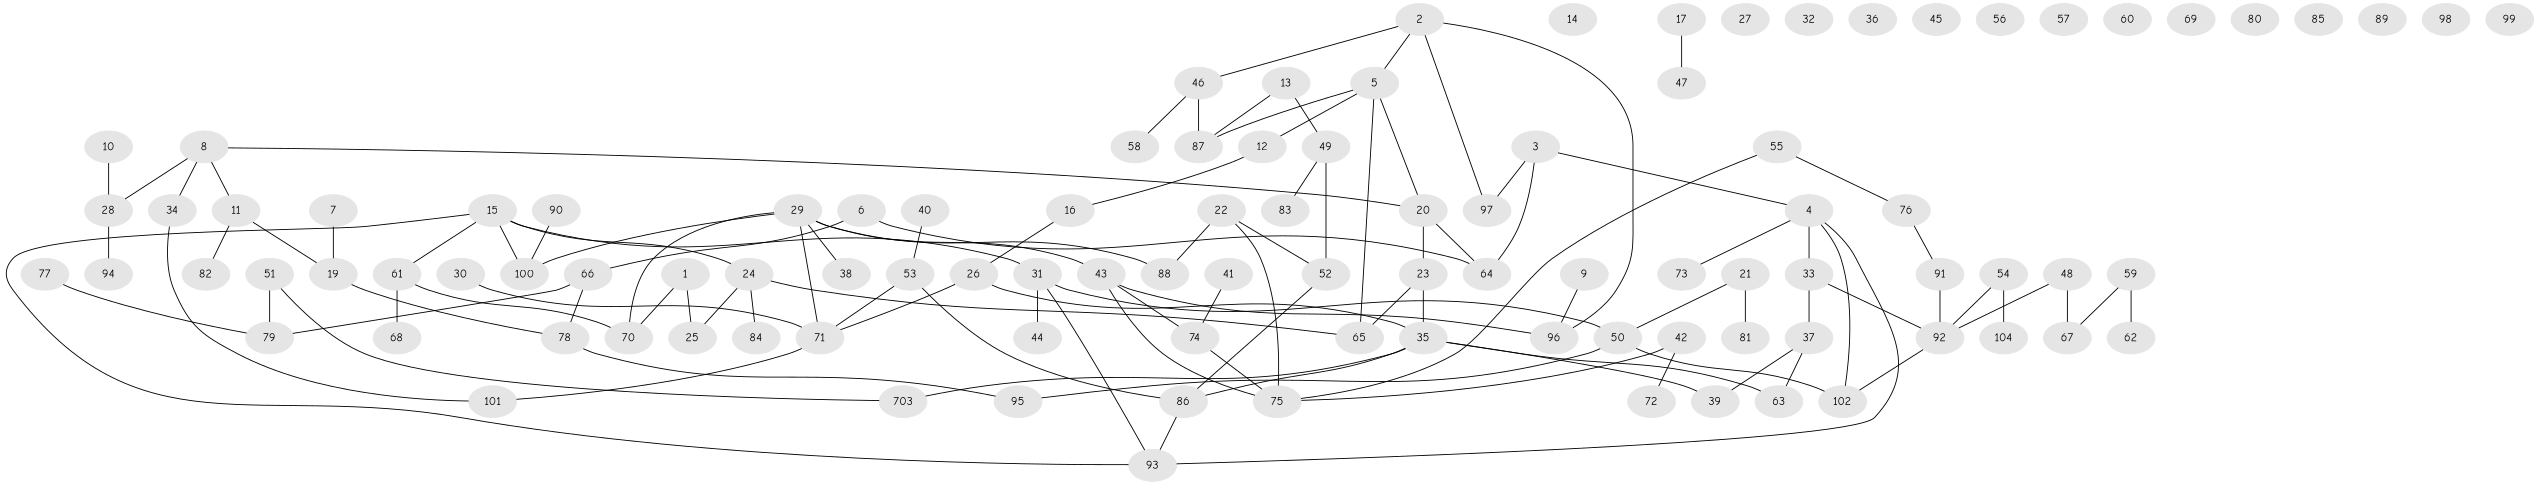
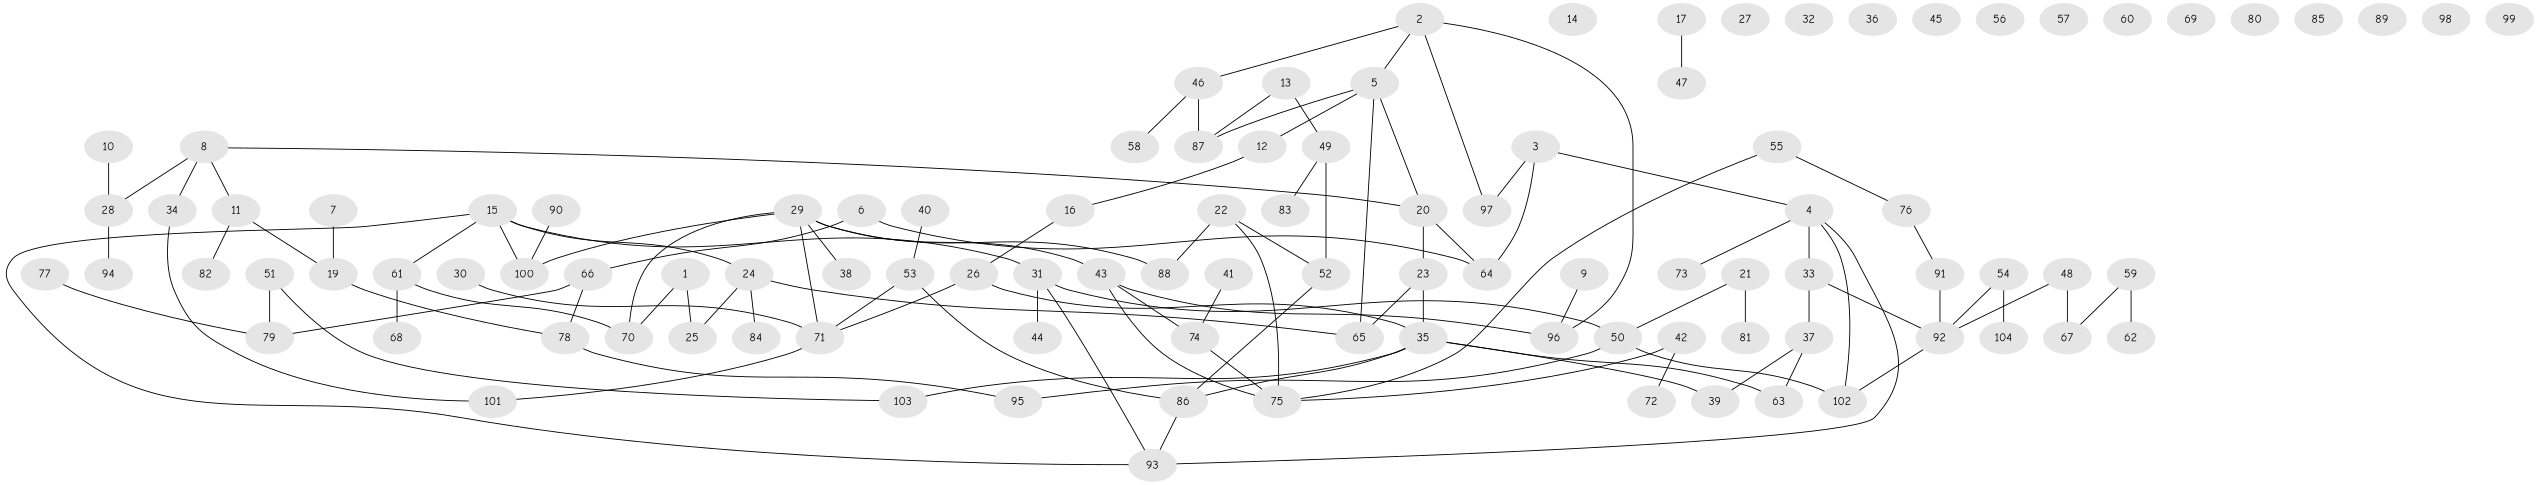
node "703": label "703" -> "103"
